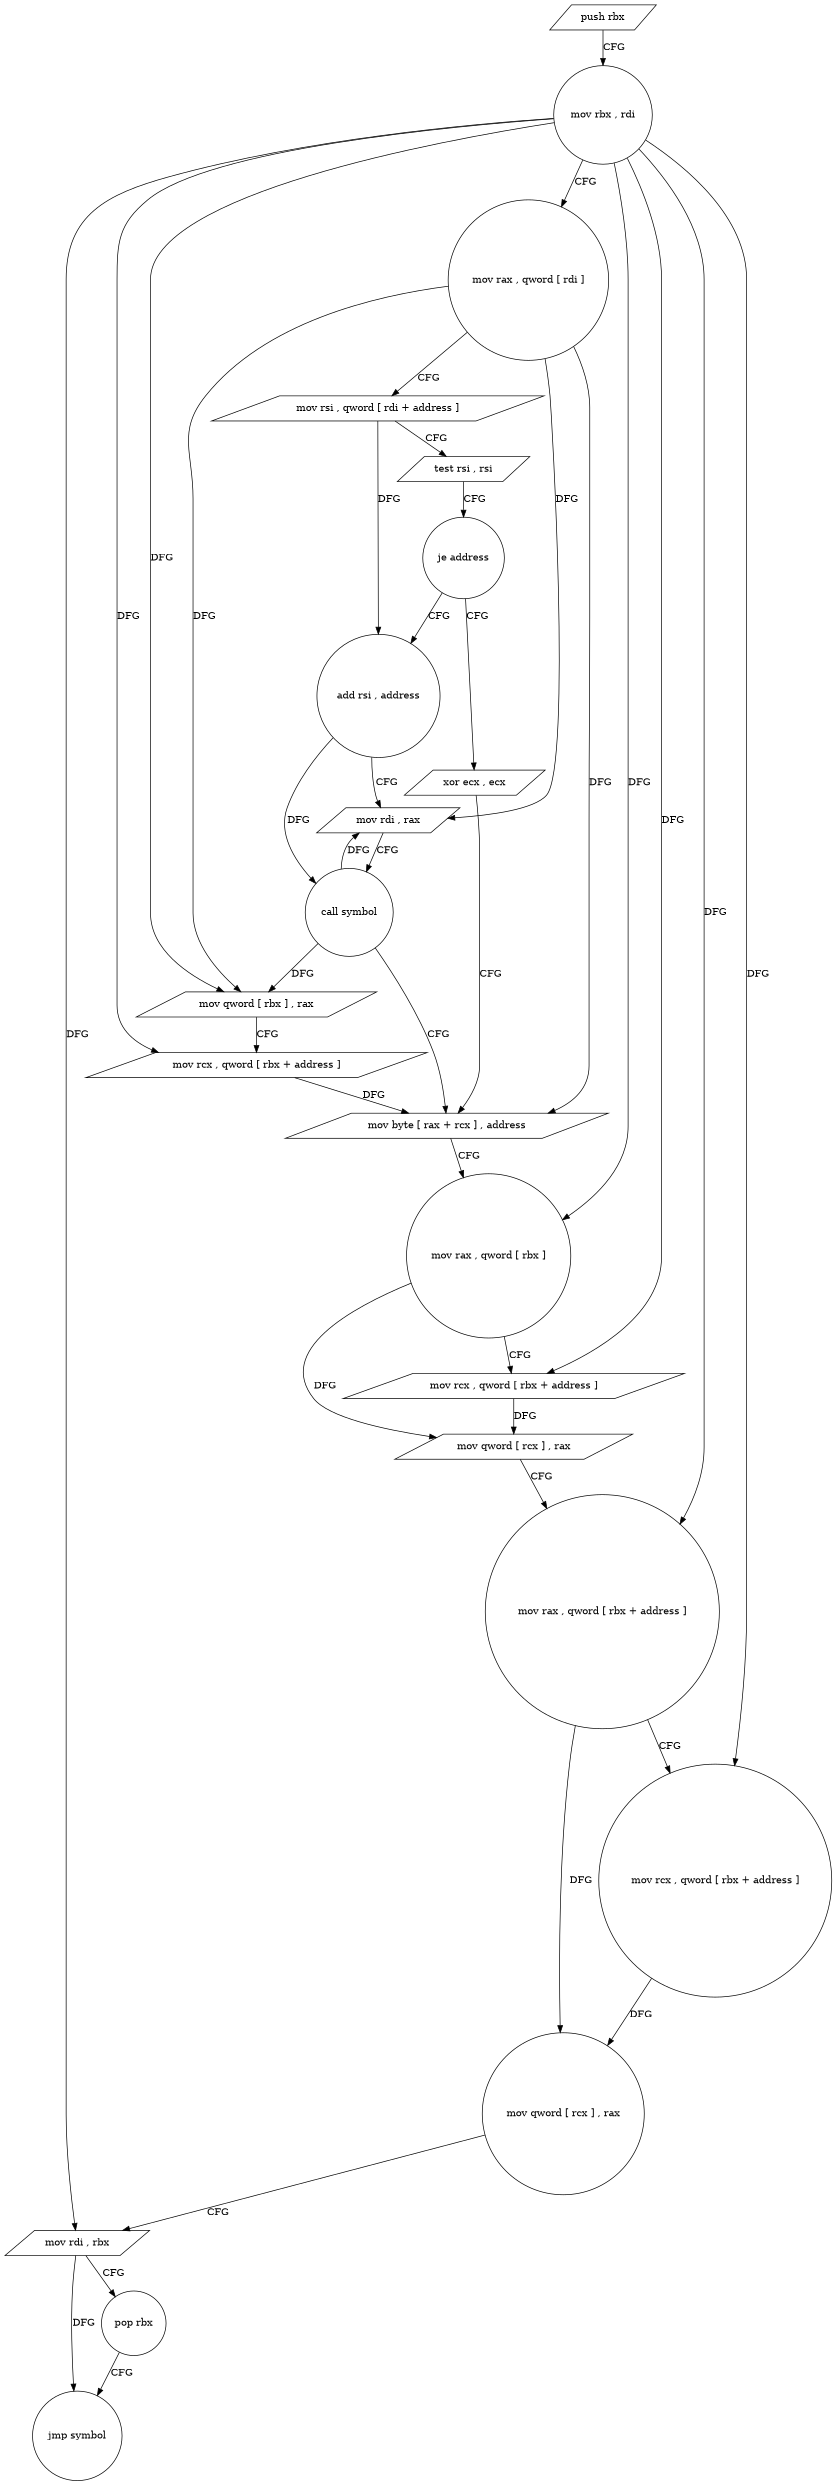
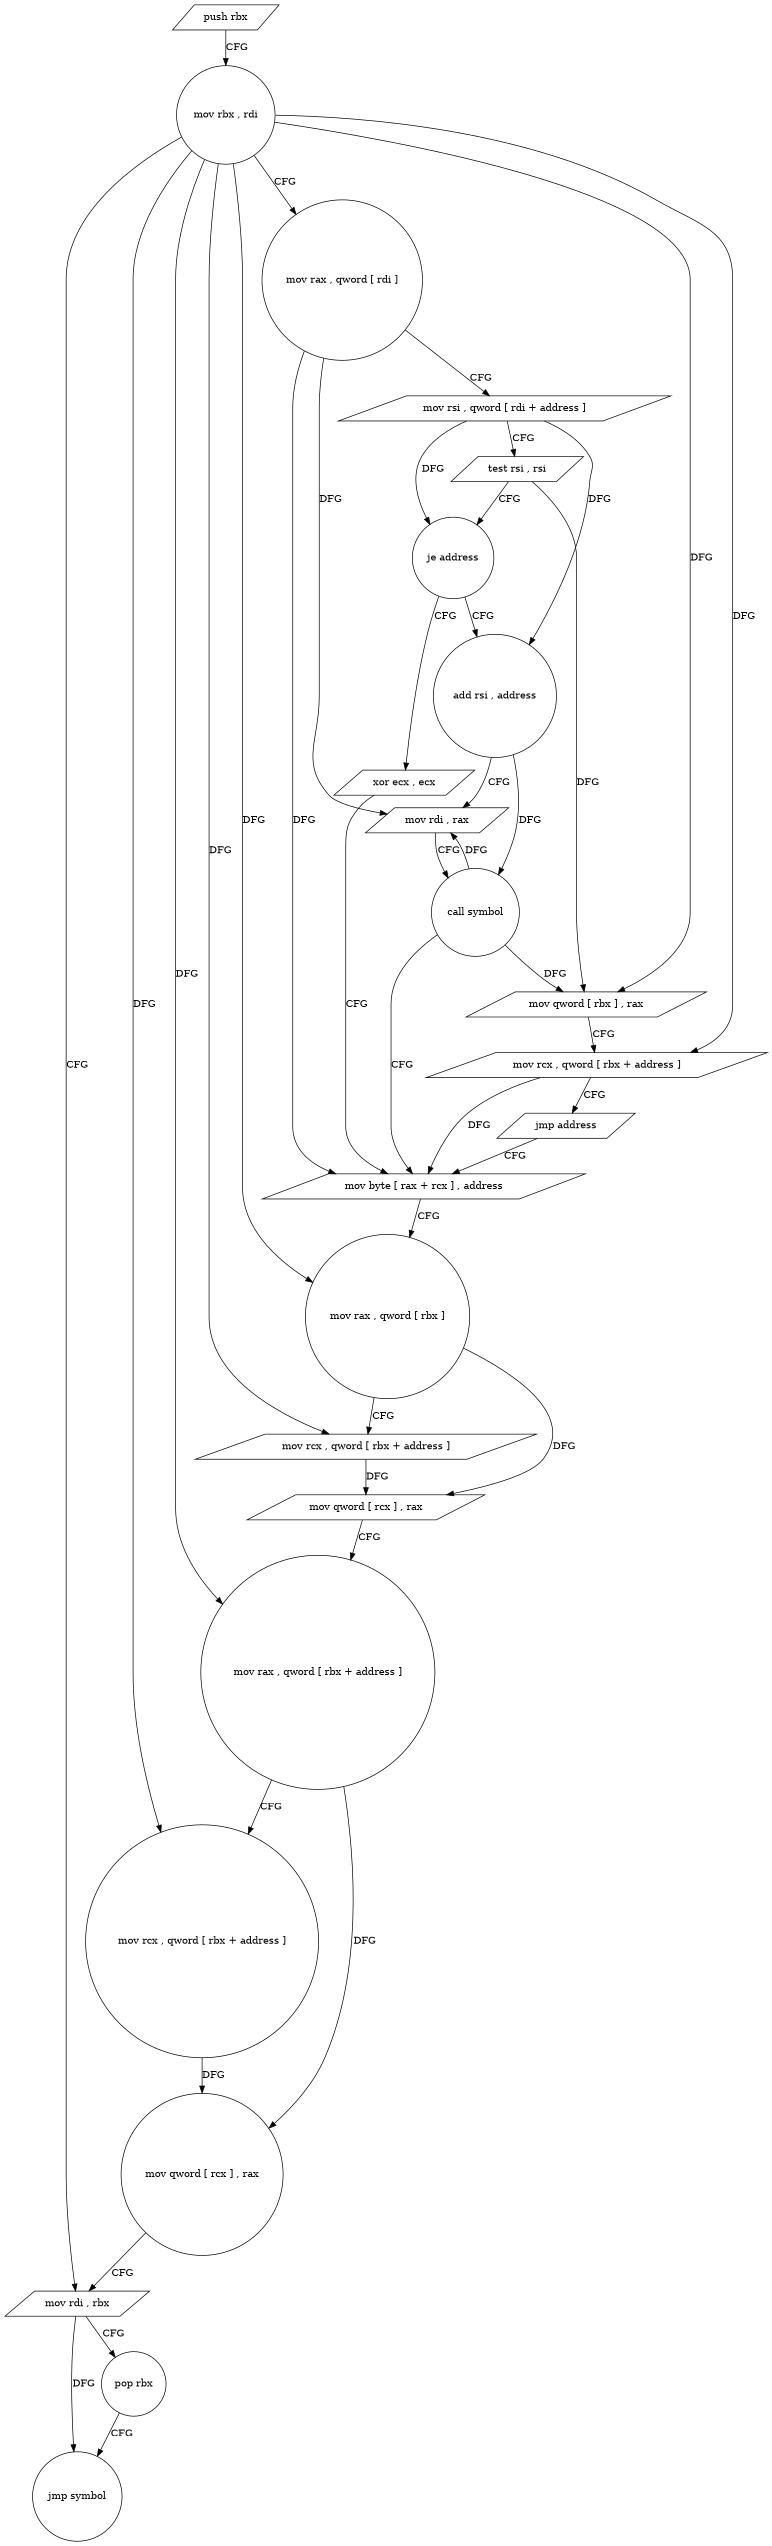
edge "mov rsi , qword [ rdi + address ]" -> "je address": added, label "DFG"
edge "mov rax , qword [ rdi ]" -> "mov qword [ rbx ] , rax": now "test rsi , rsi" -> "mov qword [ rbx ] , rax"
edge "mov rbx , rdi" -> "mov rdi , rbx": label "DFG" -> "CFG"
node "jmp address": added
